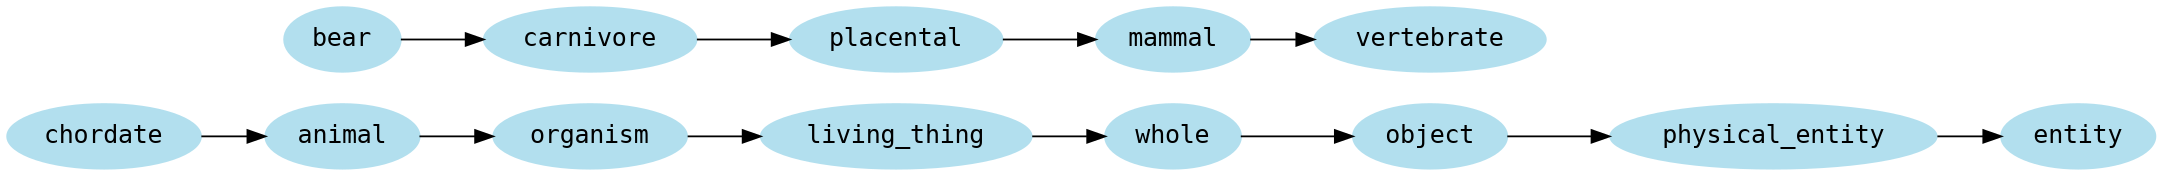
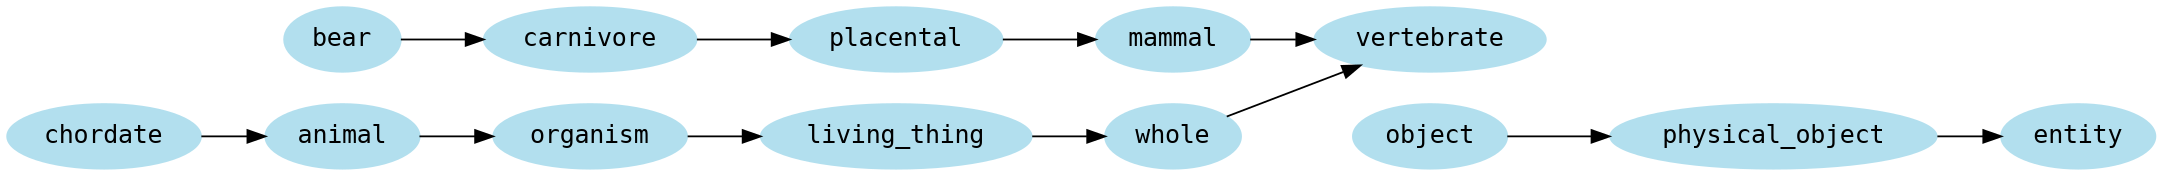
edge "whole" -> "object": now "whole" -> "vertebrate"
node "physical_entity": label "physical_entity" -> "physical_object"
